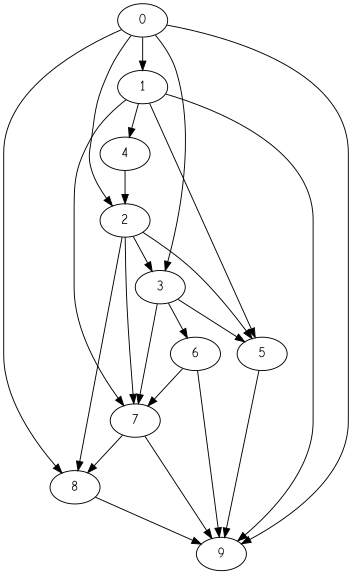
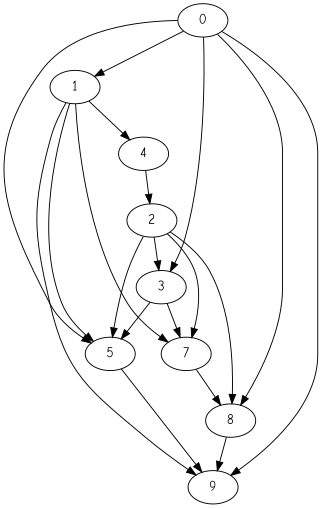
edge "0" -> "2": now "0" -> "5"
node "6": removed
edge "7" -> "9": removed
